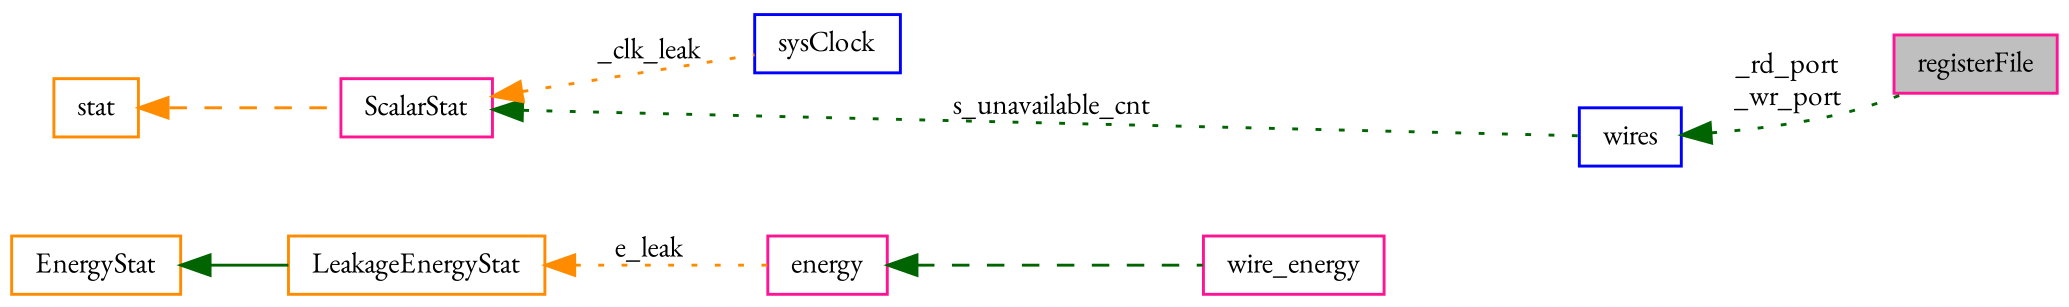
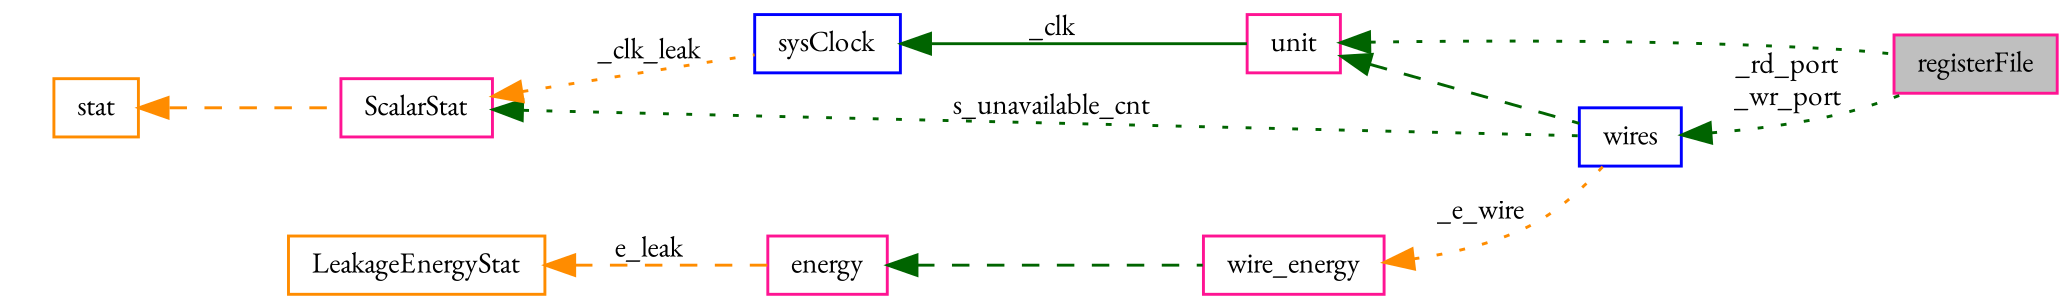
node "unit": added
edge "wires" -> "wire_energy": added, label "_e_wire"
node "EnergyStat": removed
edge "energy" -> "LeakageEnergyStat": style dotted -> dashed
